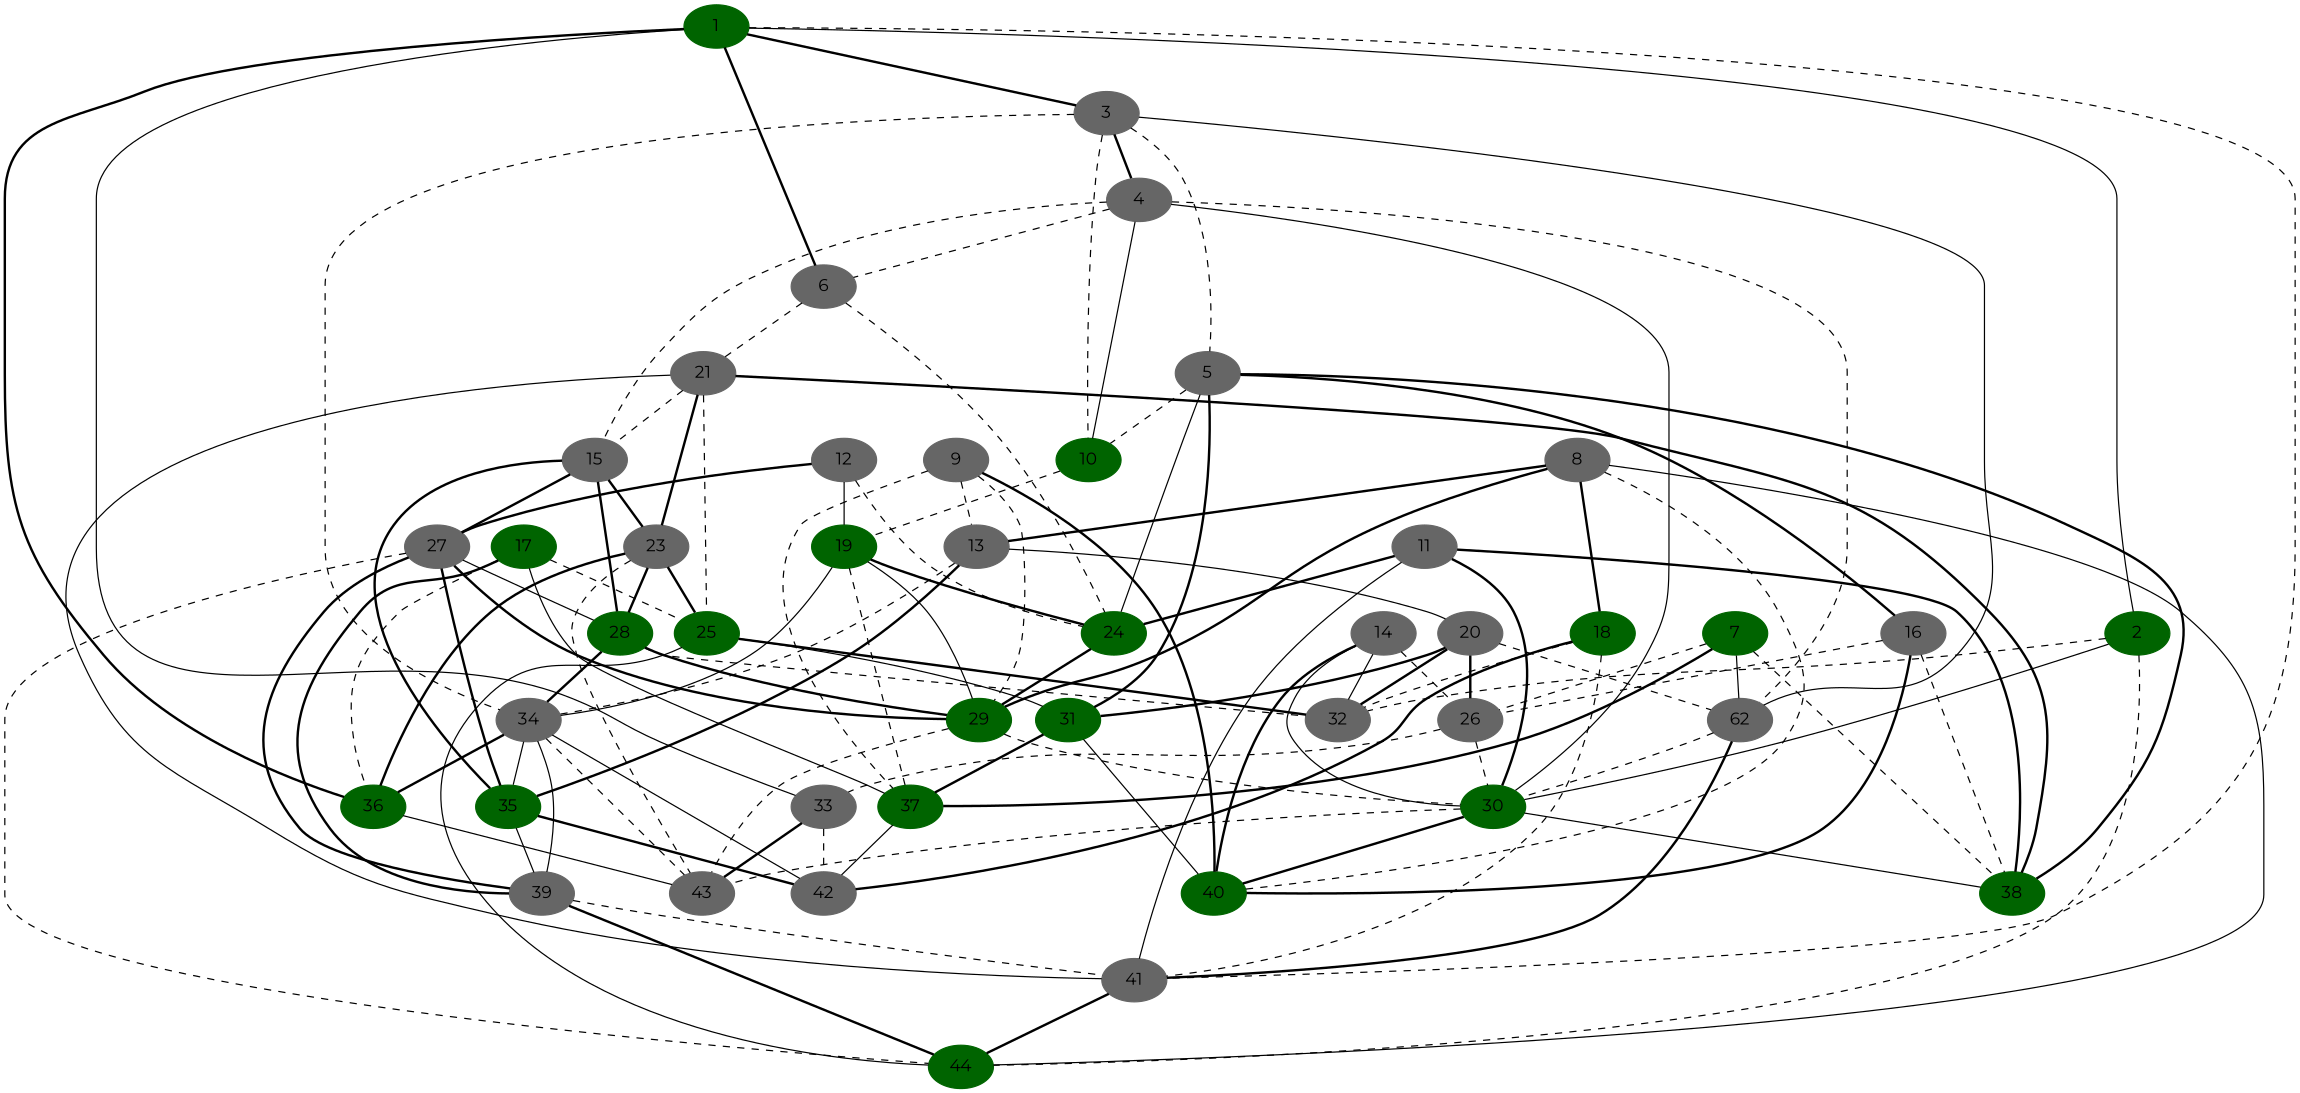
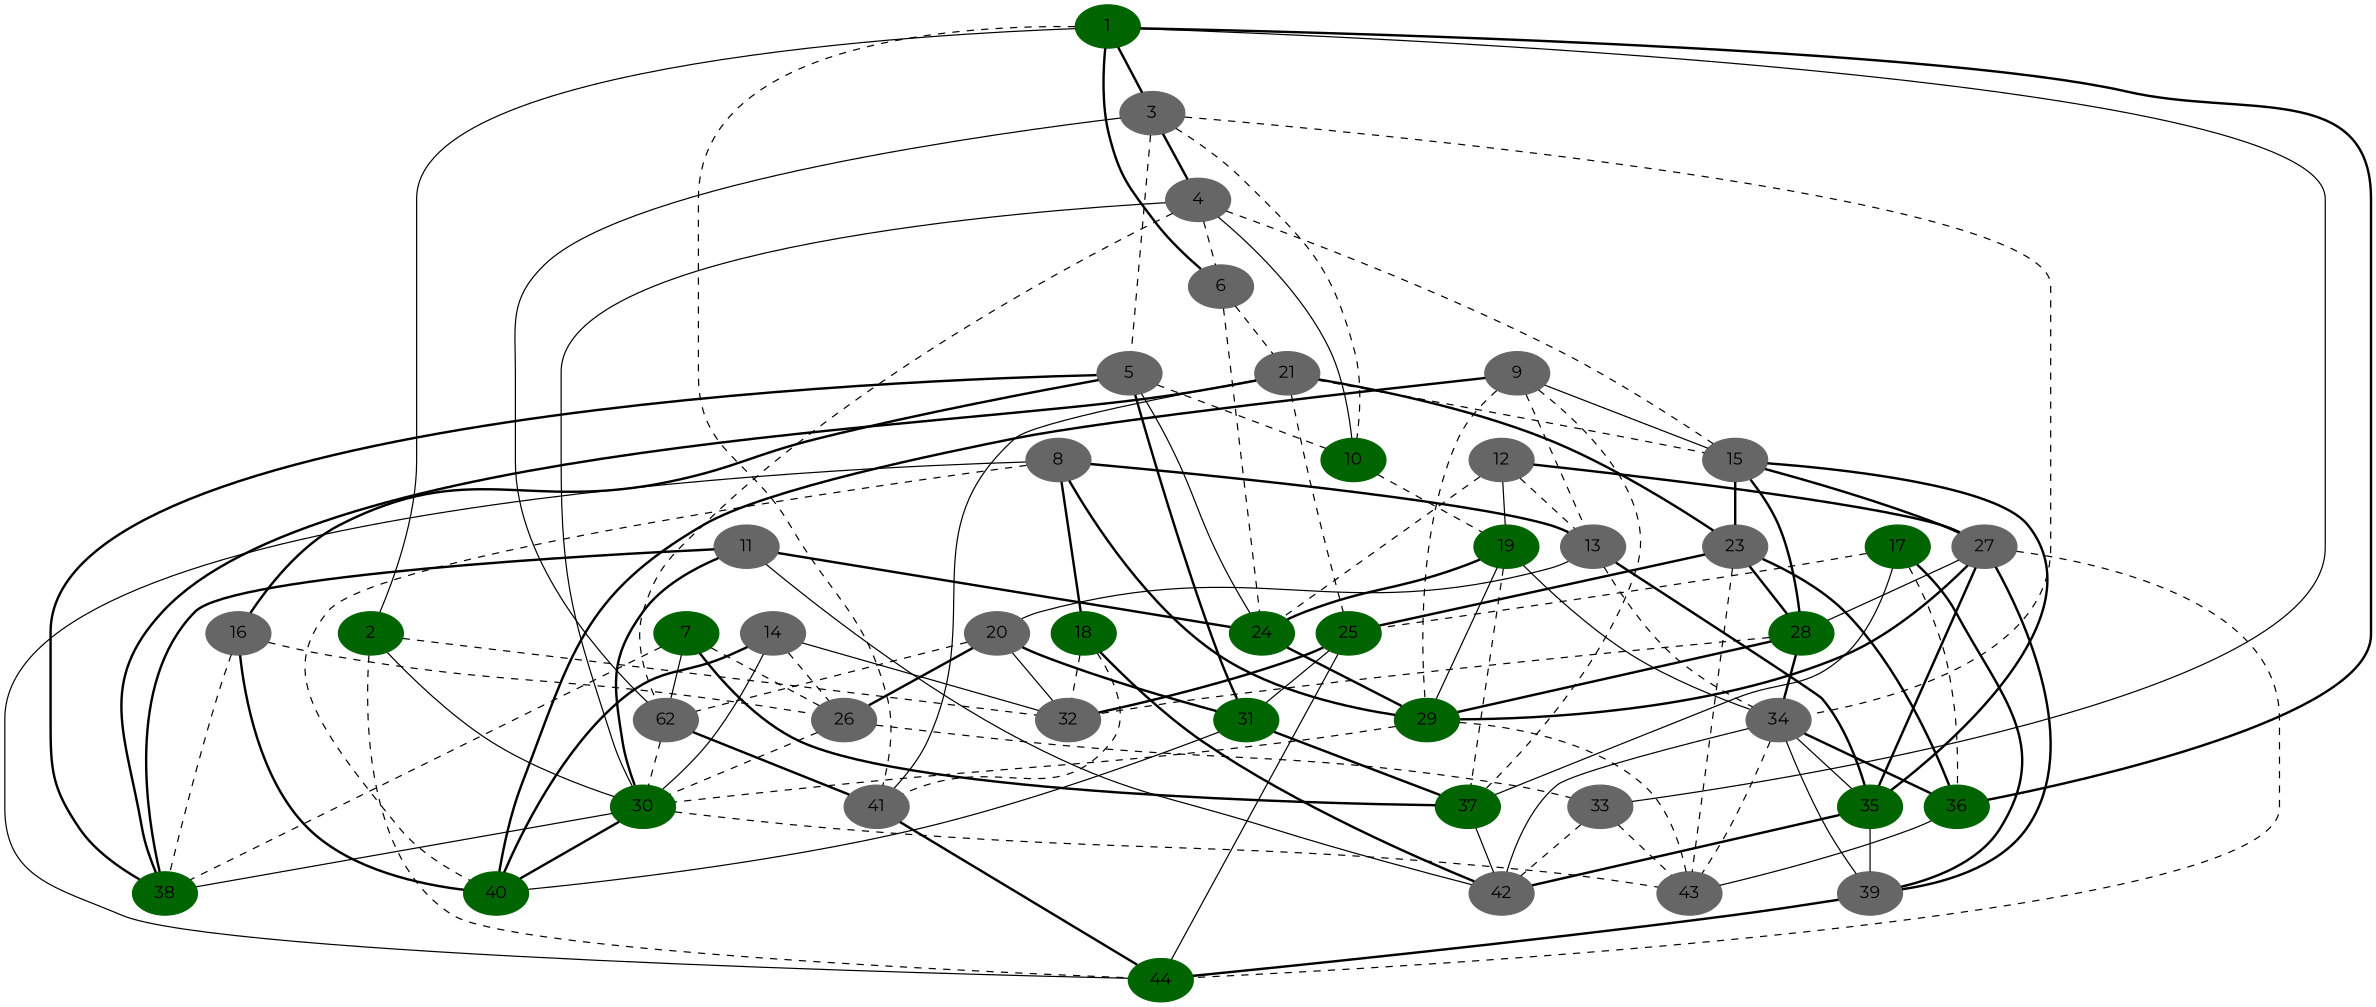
edge "9" -- "15": added
edge "12" -- "13": added
edge "20" -- "32": style bold -> solid
edge "11" -- "41": now "11" -- "42"
edge "33" -- "43": style bold -> dashed
edge "39" -- "41": removed
